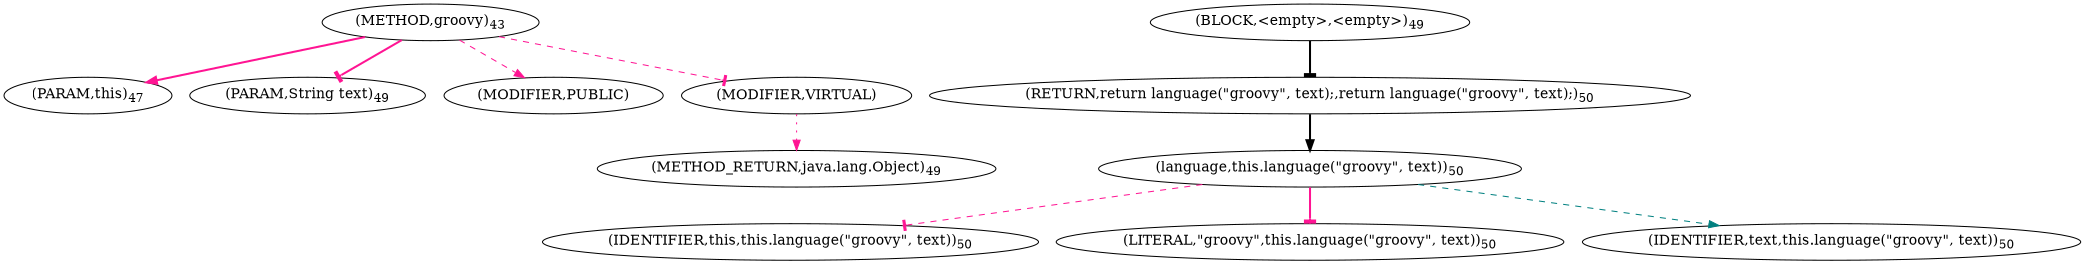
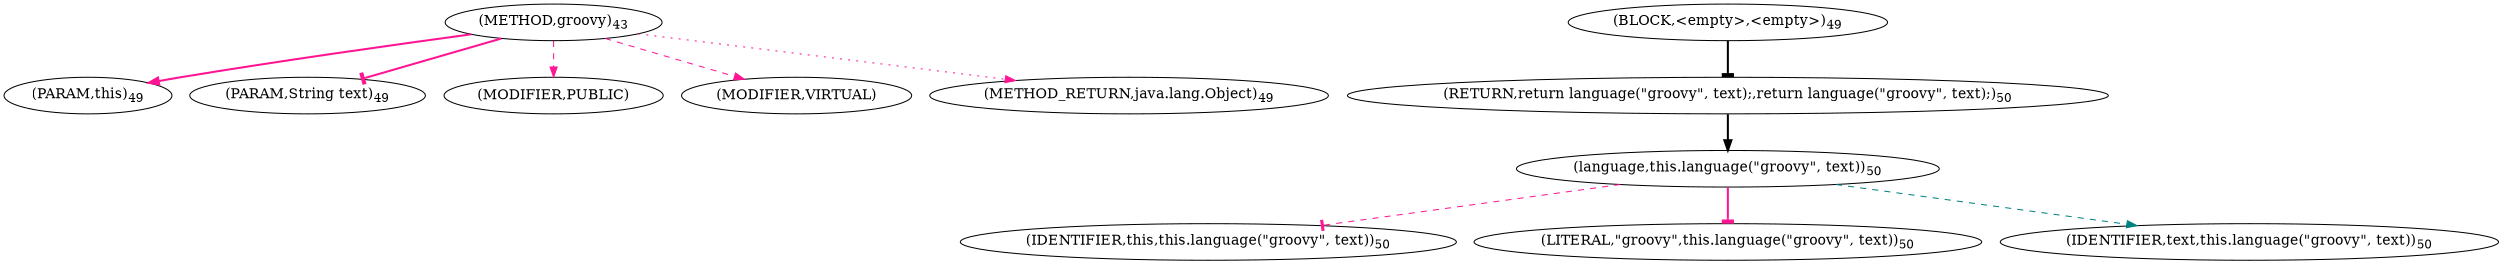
edge "(METHOD,groovy)" -> "(MODIFIER,VIRTUAL)": arrowhead tee -> normal
node "(PARAM,this)": text "47" -> "49"
edge "(MODIFIER,VIRTUAL)" -> "(METHOD_RETURN,java.lang.Object)": now "(METHOD,groovy)" -> "(METHOD_RETURN,java.lang.Object)"
